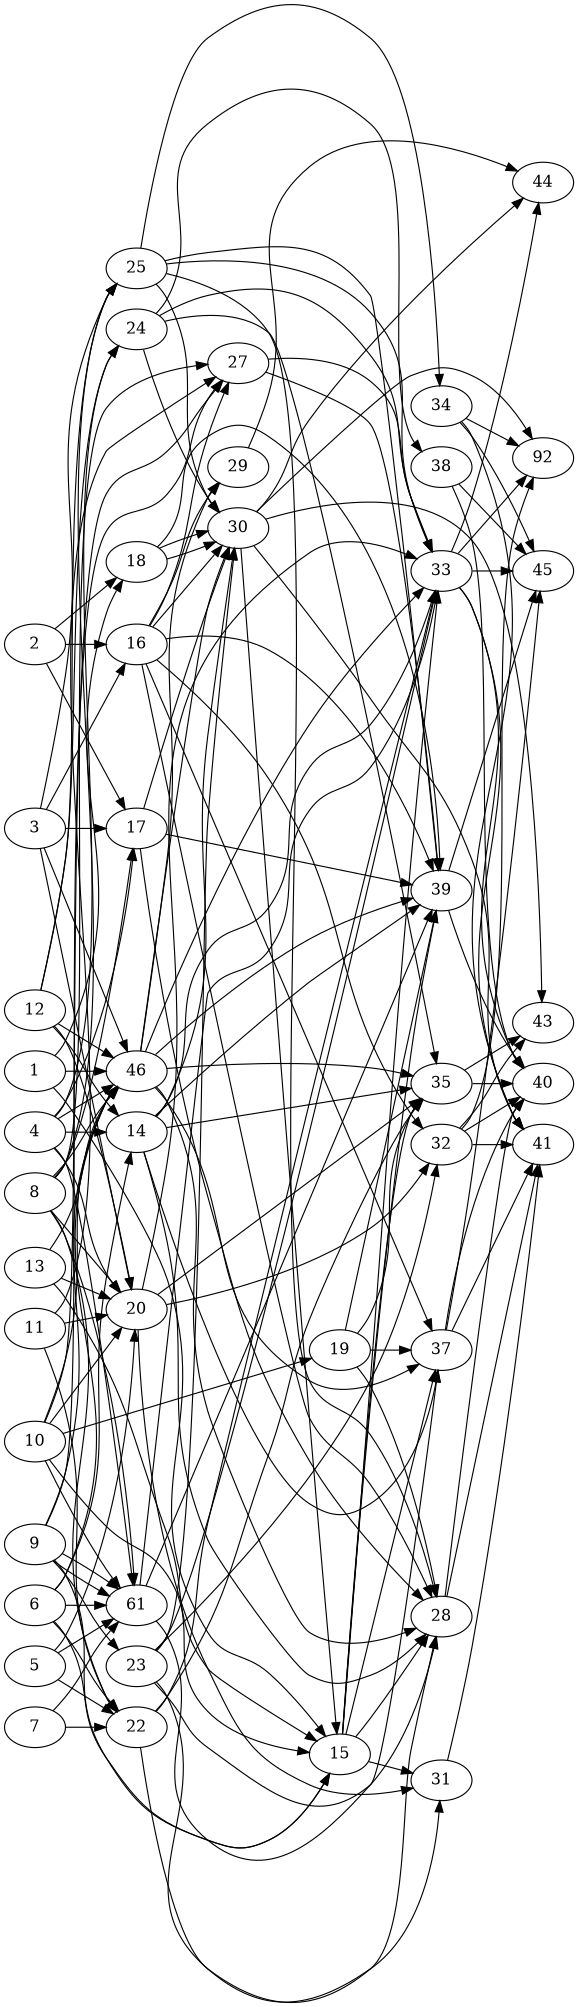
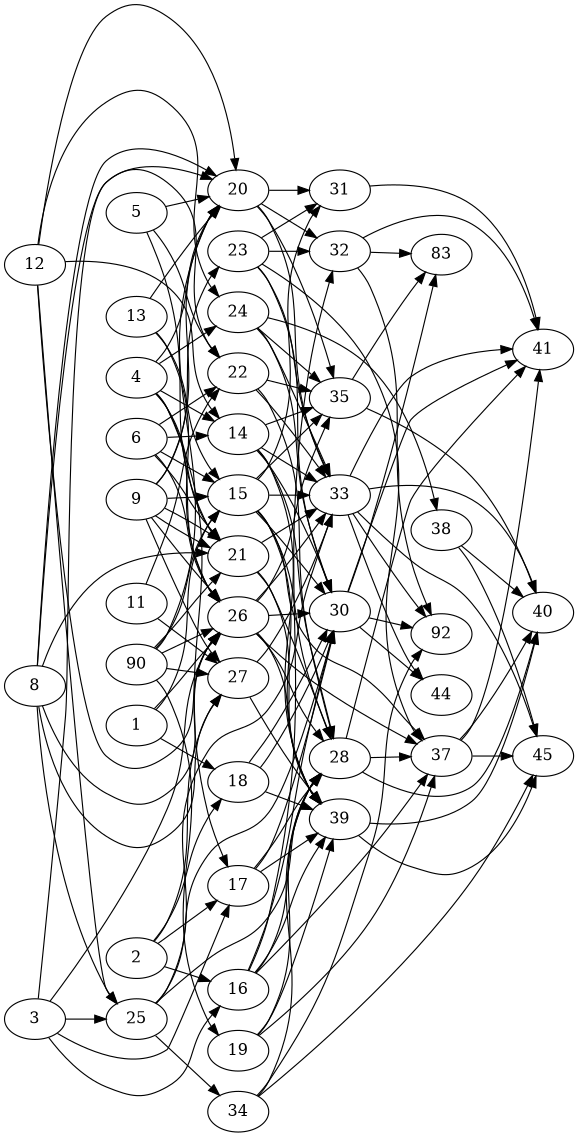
edge "25" -> "39": removed
node "29": removed
edge "16" -> "27": now "2" -> "27"
edge "34" -> "41": now "34" -> "28"
node "43": label "43" -> "83"
edge "8" -> "17": removed
node "46": label "46" -> "26"
edge "30" -> "15": reversed
edge "32" -> "40": removed
edge "19" -> "35": removed
edge "11" -> "20": now "9" -> "20"
edge "14" -> "37": now "28" -> "37"
node "10": label "10" -> "90"
node "61": label "61" -> "21"
node "7": removed
